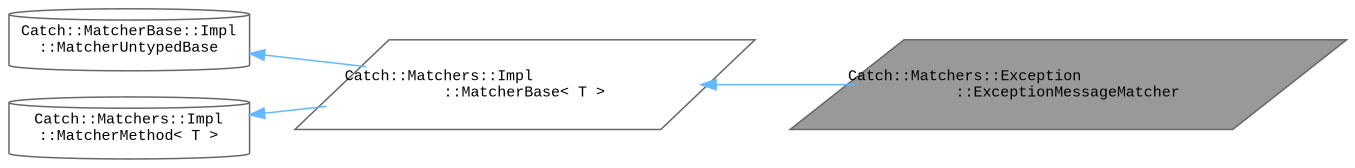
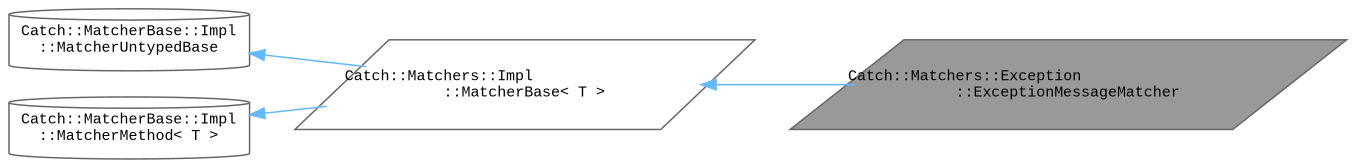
node "Catch::Matchers::Impl ::MatcherMethod< T >": label "Catch::Matchers::Impl ::MatcherMethod< T >" -> "Catch::MatcherBase::Impl ::MatcherMethod< T >"
